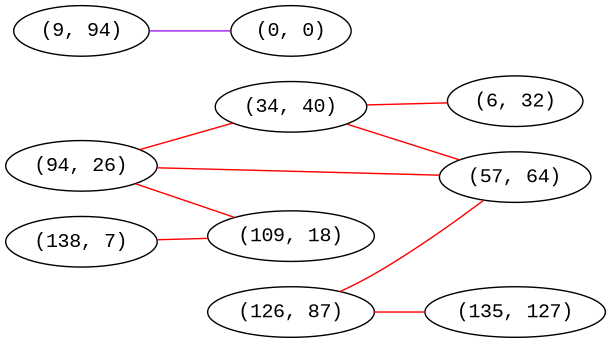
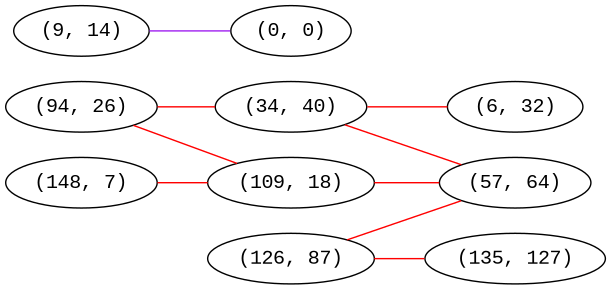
node "(9, 94)": label "(9, 94)" -> "(9, 14)"
edge "(94, 26)" -- "(57, 64)": now "(109, 18)" -- "(57, 64)"
node "(138, 7)": label "(138, 7)" -> "(148, 7)"
